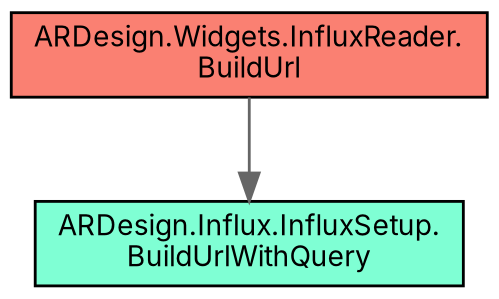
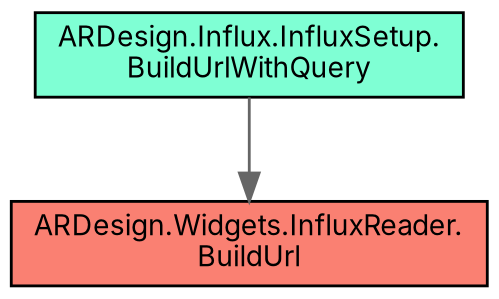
edge "ARDesign.Widgets.InfluxReader. BuildUrl" -> "ARDesign.Influx.InfluxSetup. BuildUrlWithQuery": reversed
